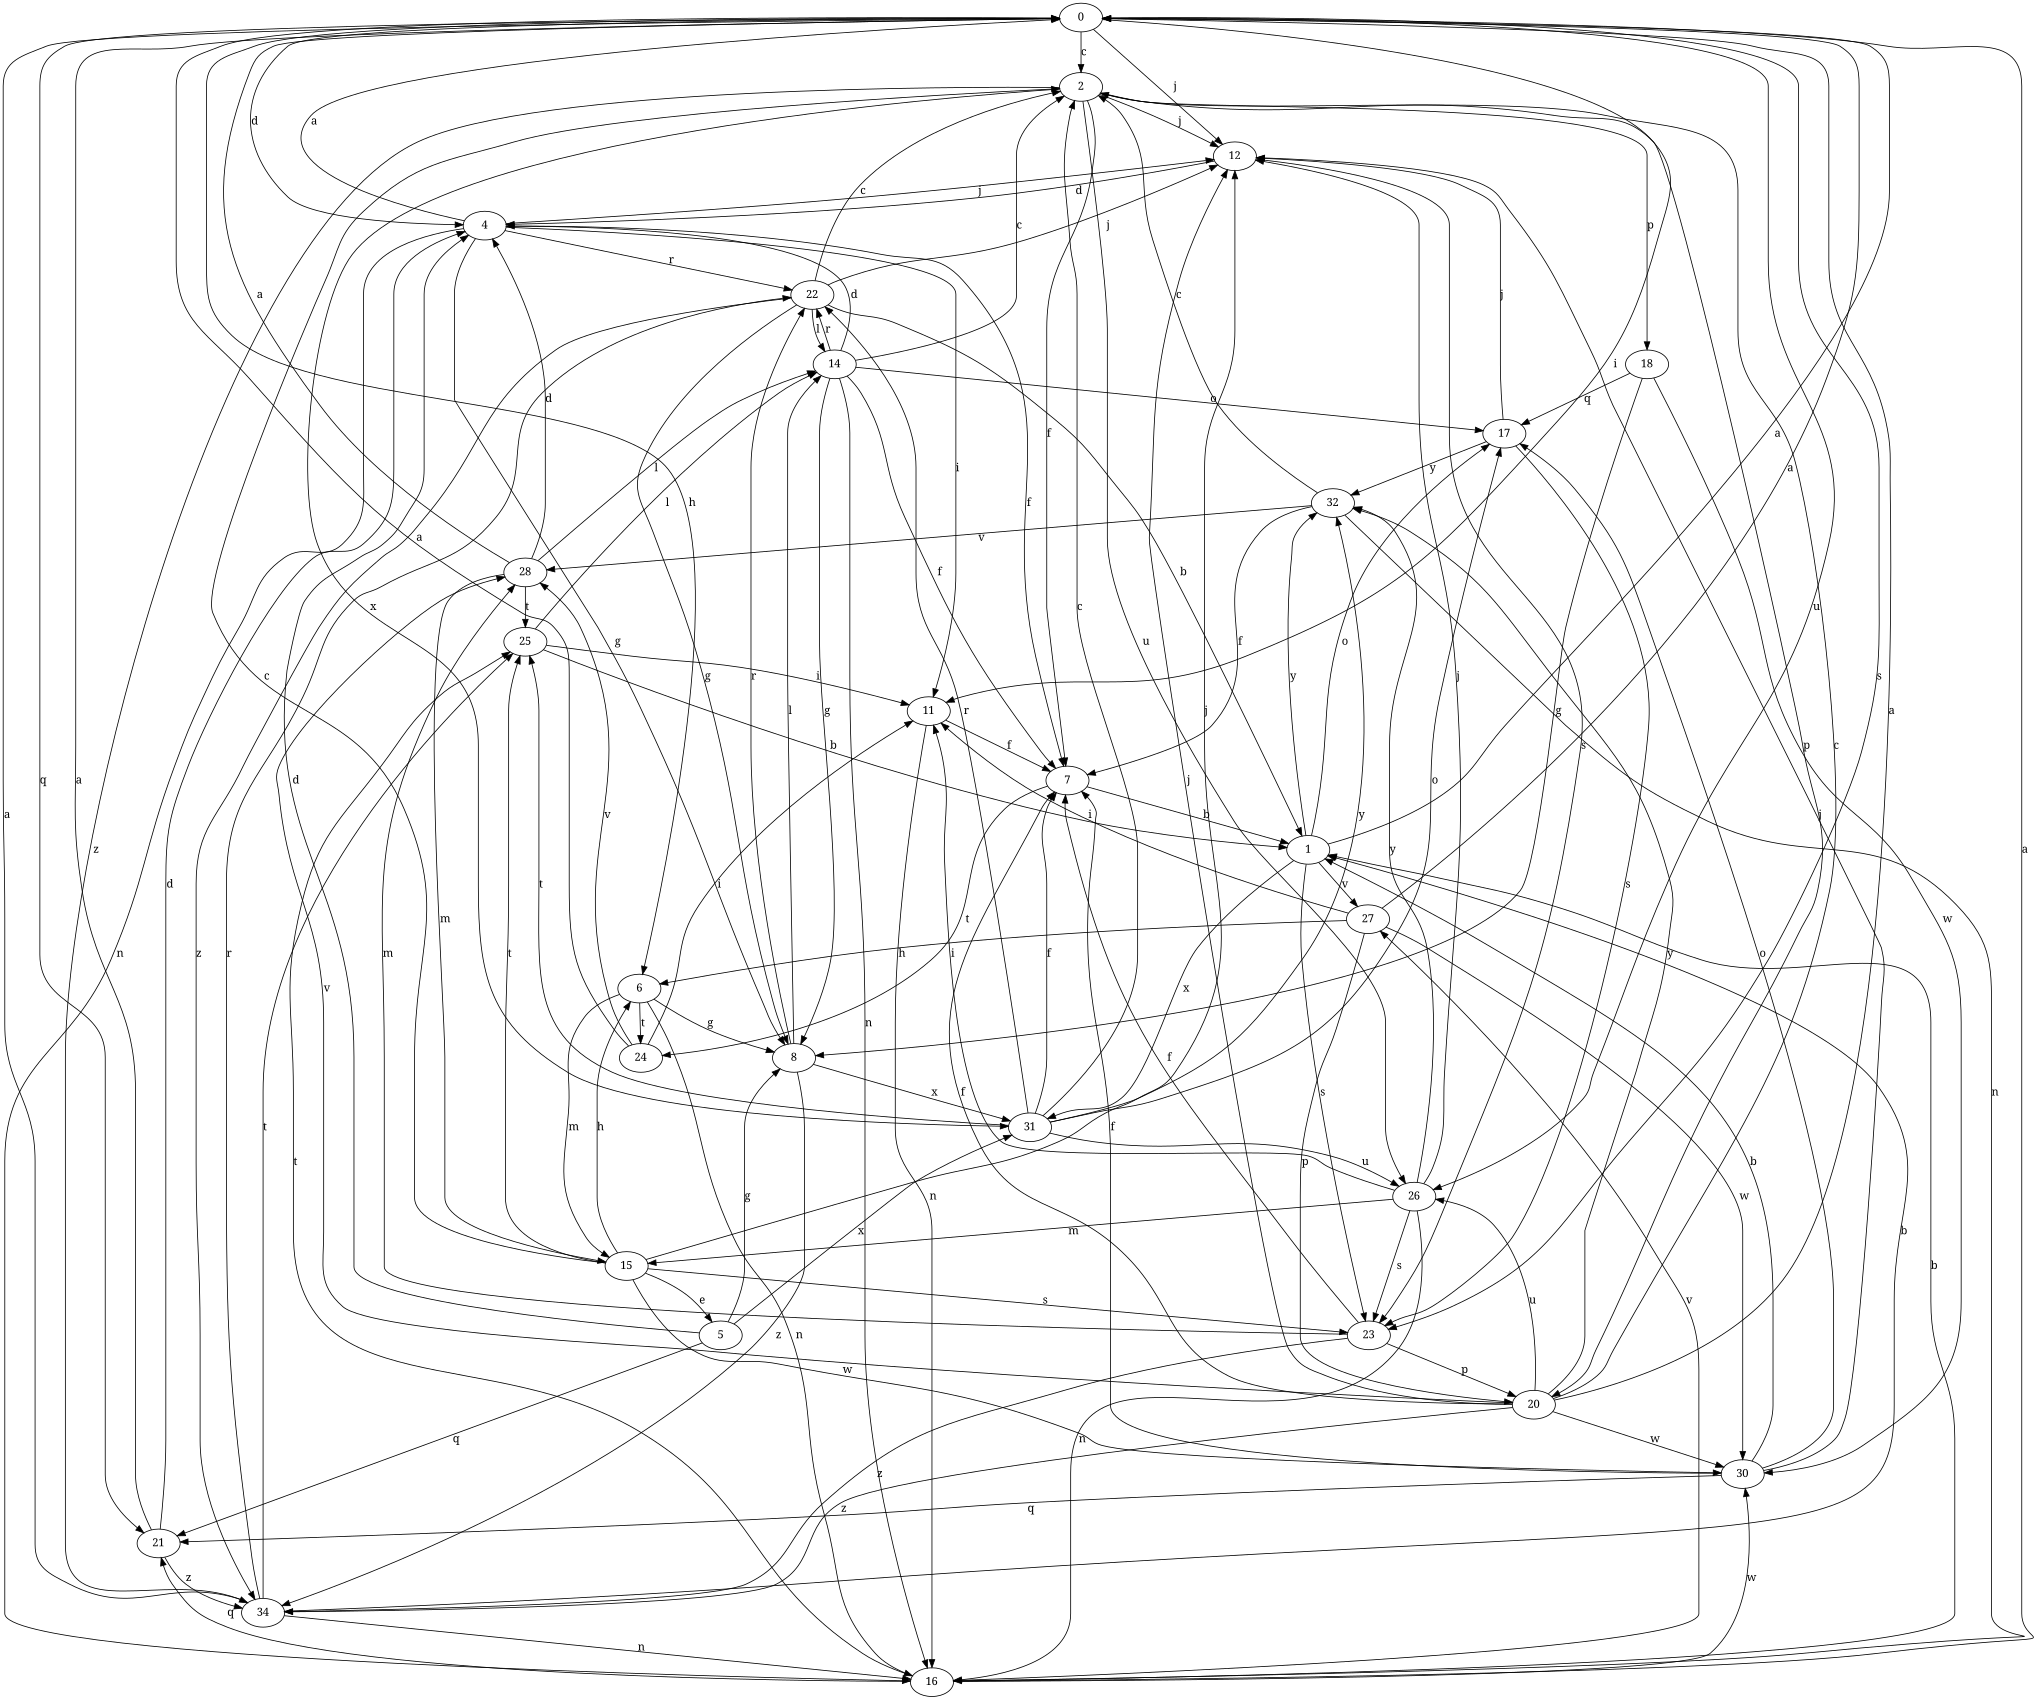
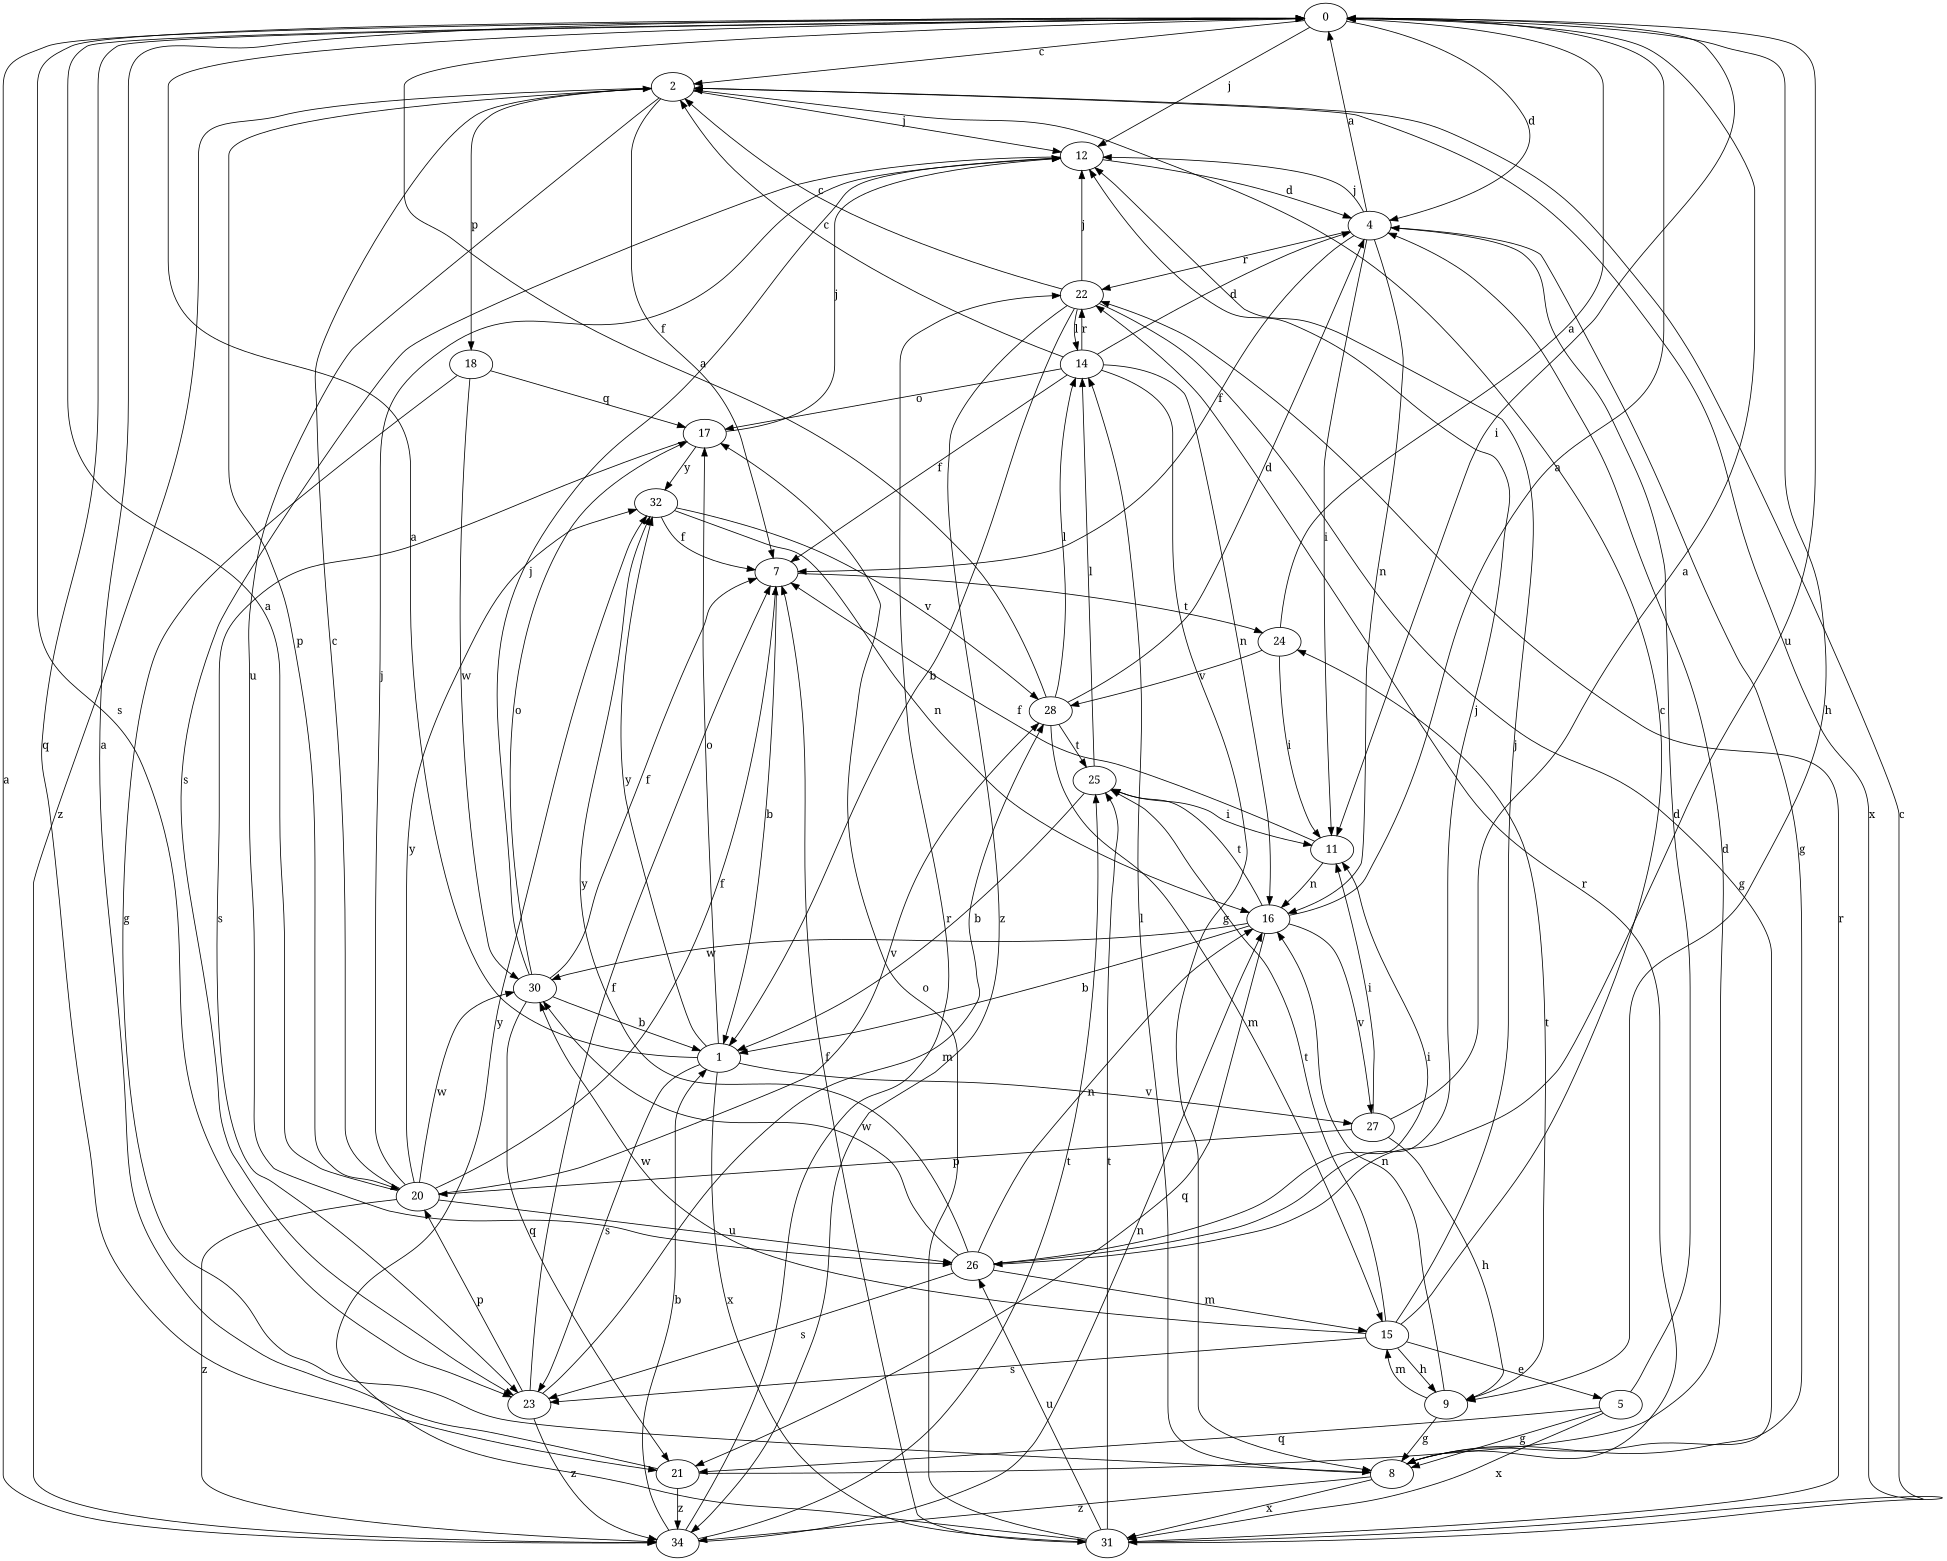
edge "32" -> "2": removed, label "c"
node "6": label "6" -> "9"
edge "27" -> "30": now "26" -> "30"
